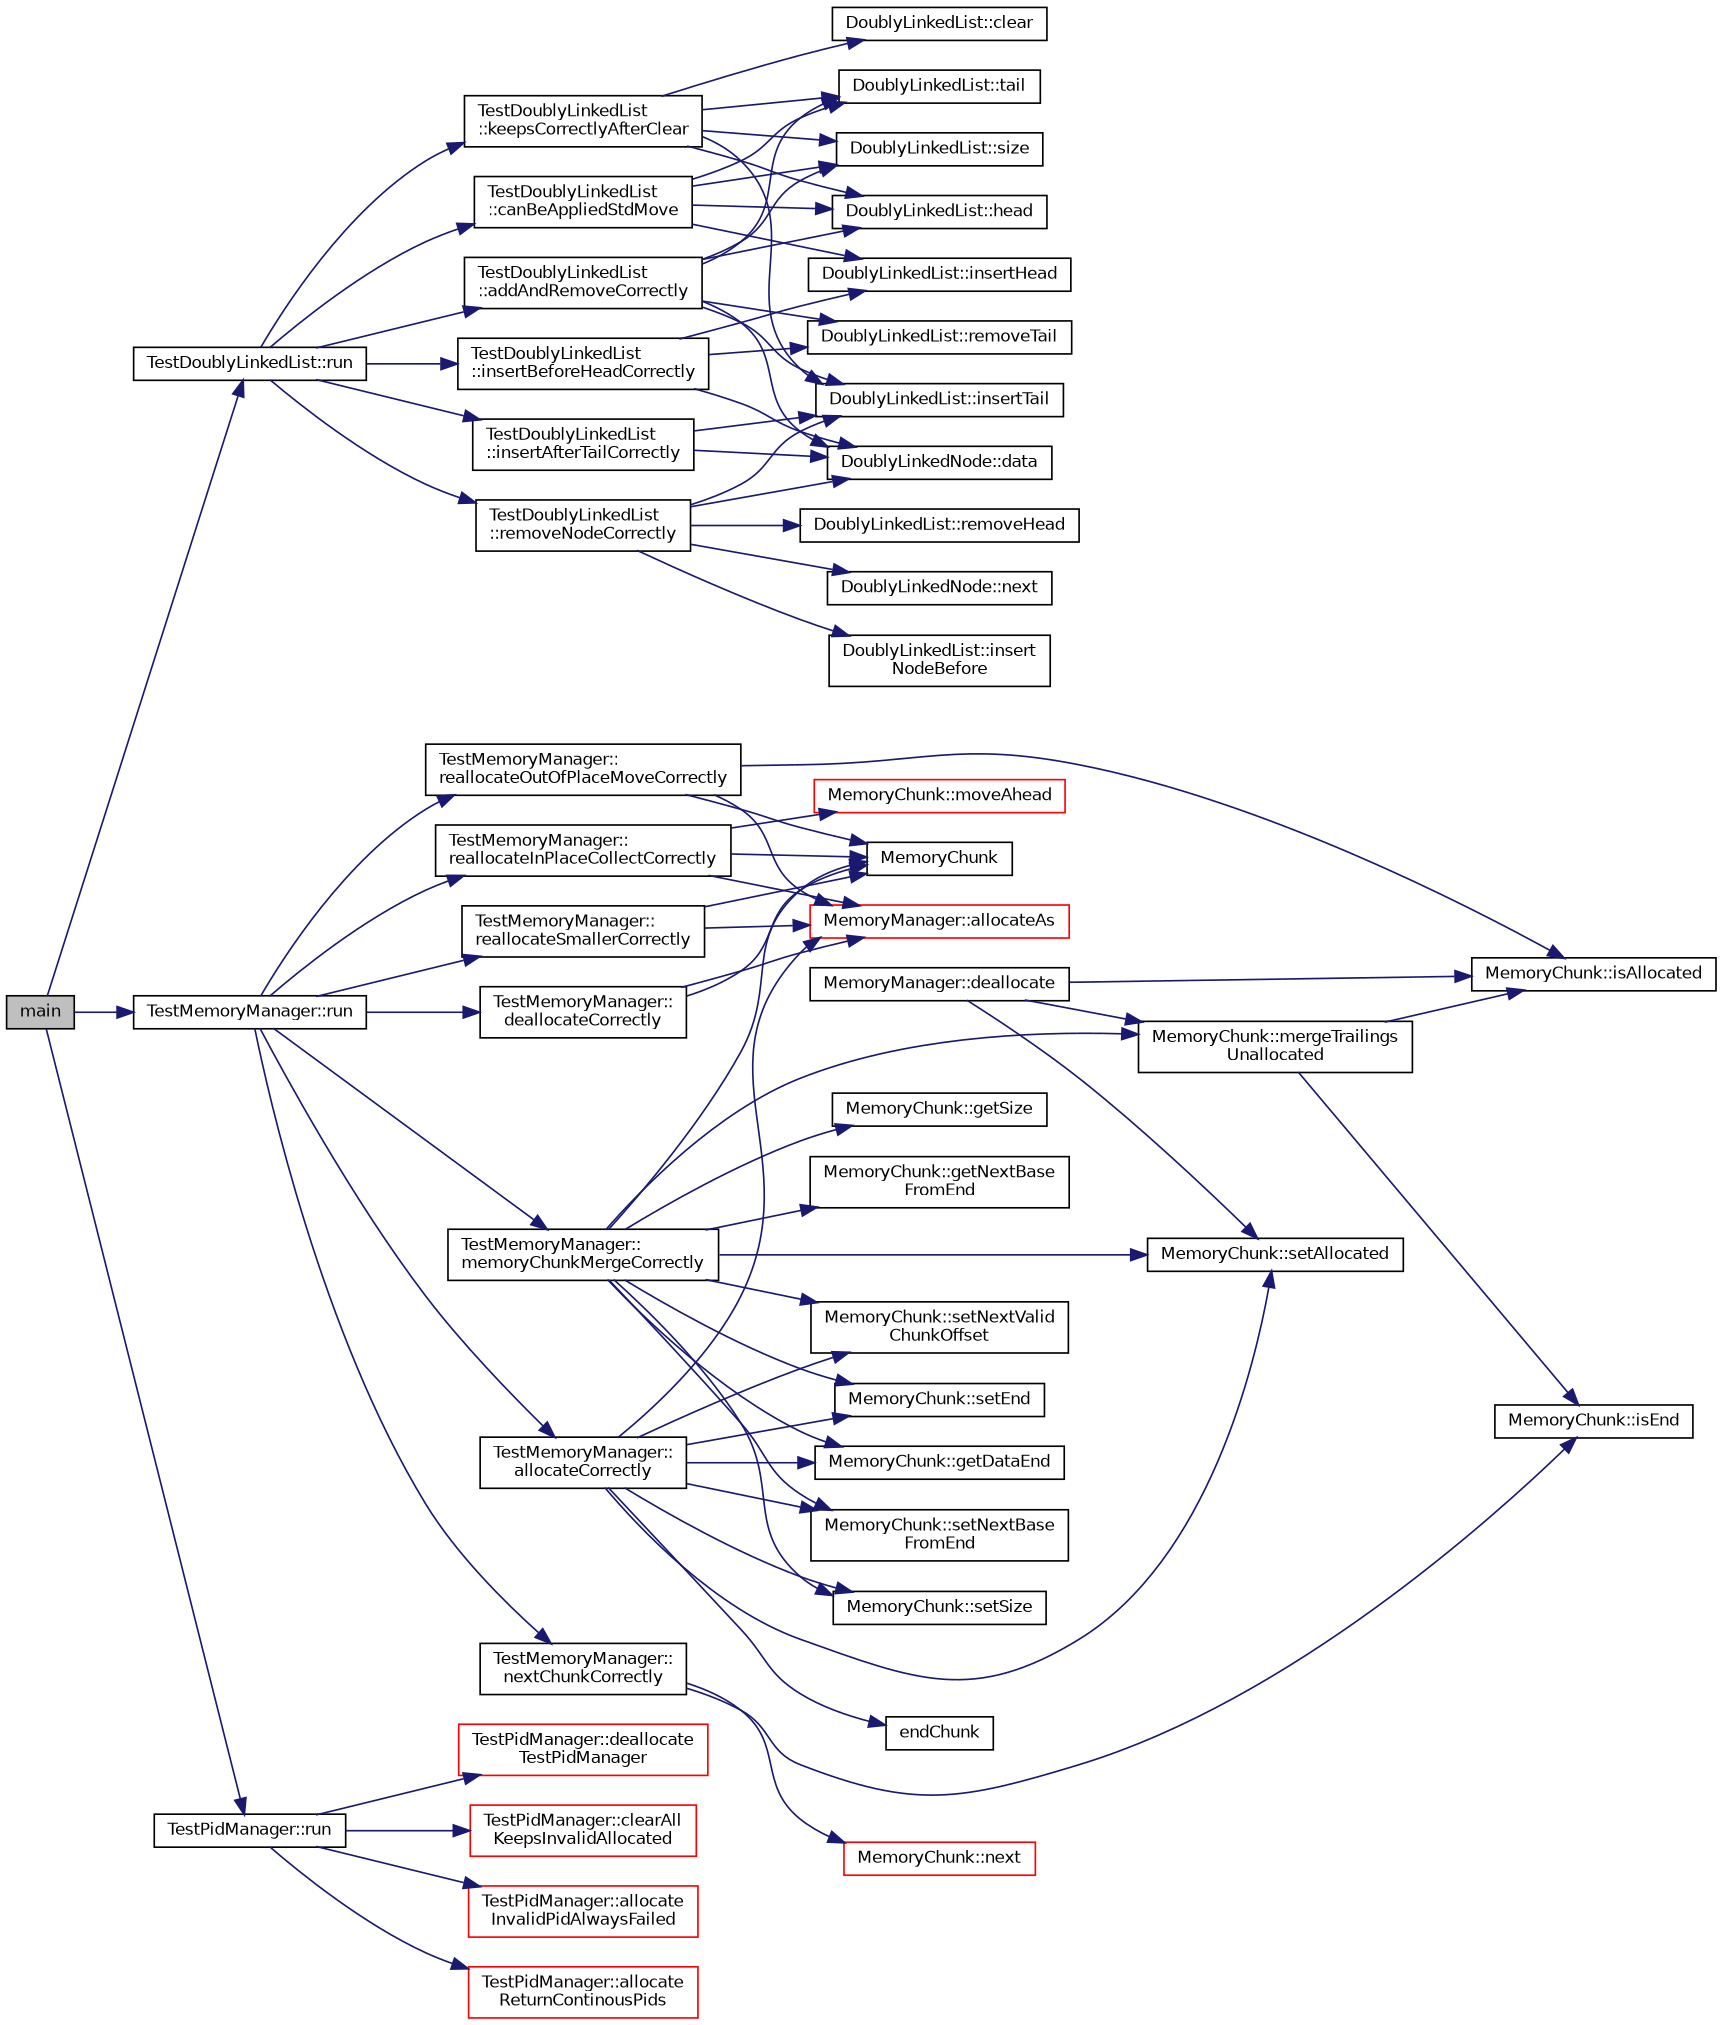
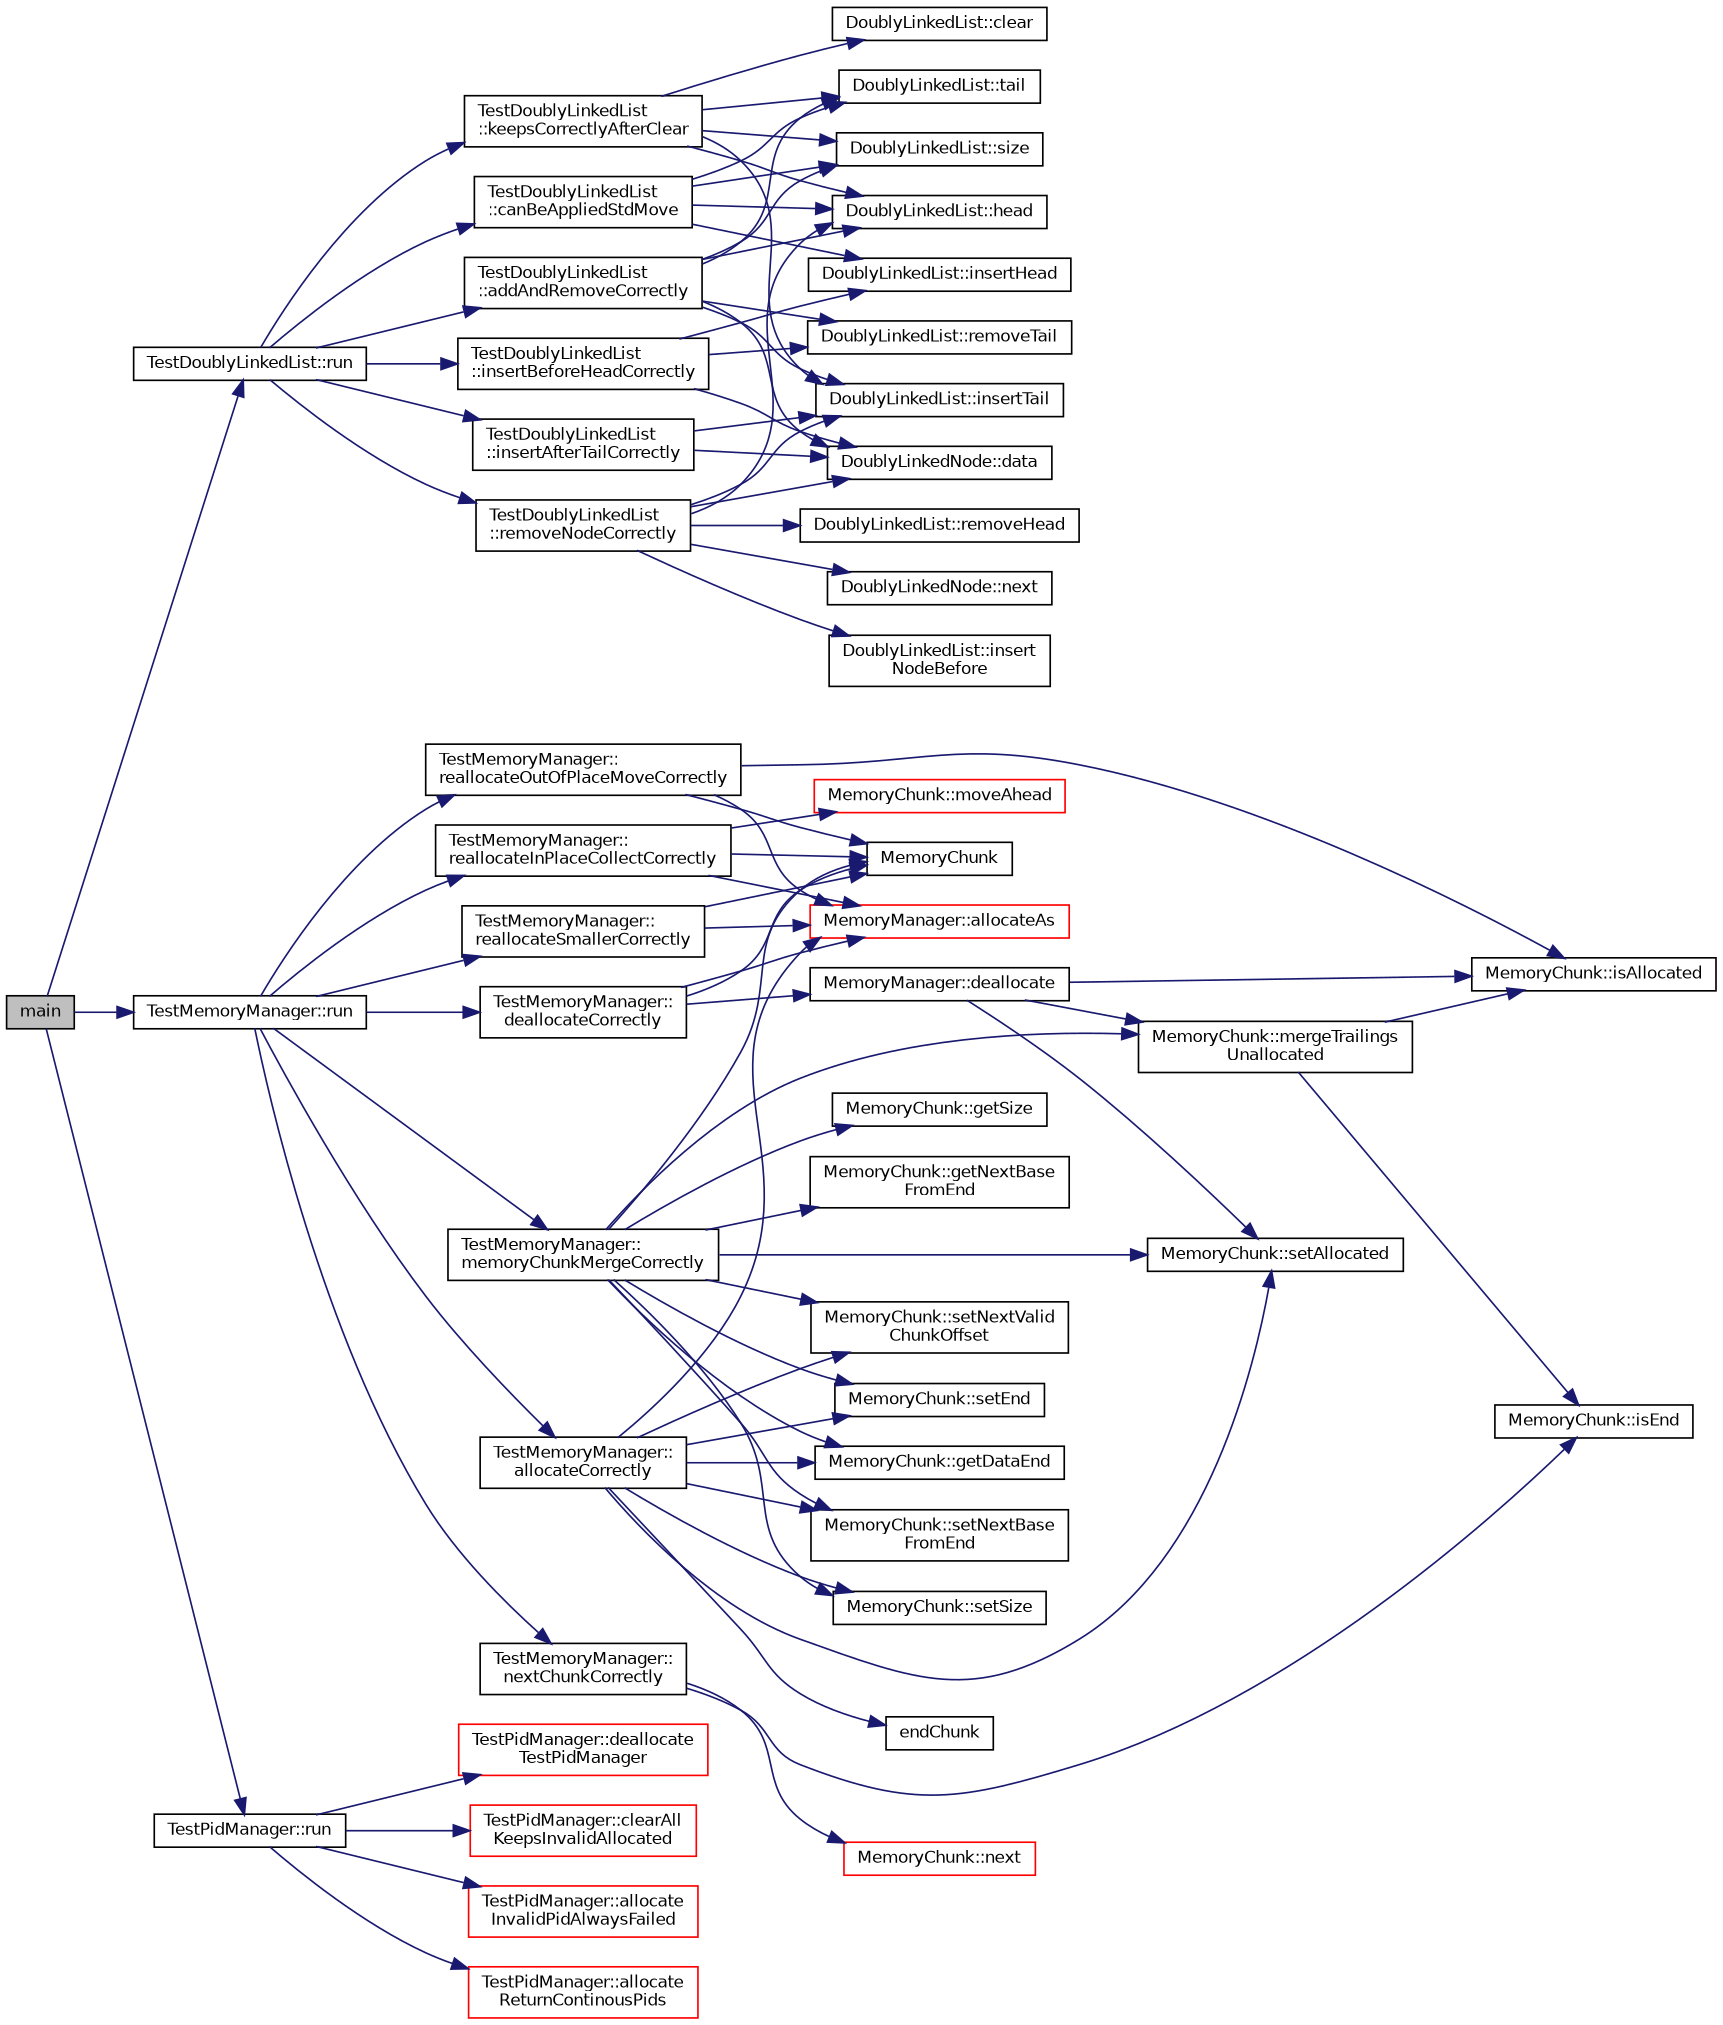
edge "TestDoublyLinkedList ::removeNodeCorrectly" -> "DoublyLinkedList::head": added
edge "TestMemoryManager:: deallocateCorrectly" -> "MemoryManager::deallocate": added
